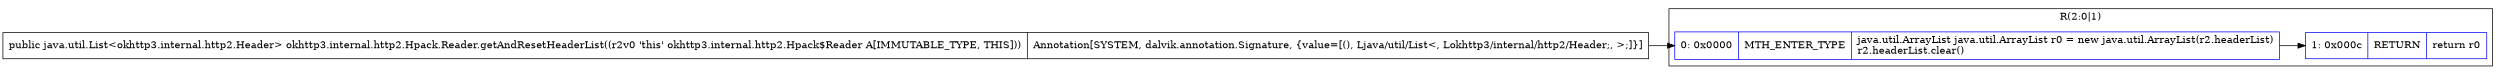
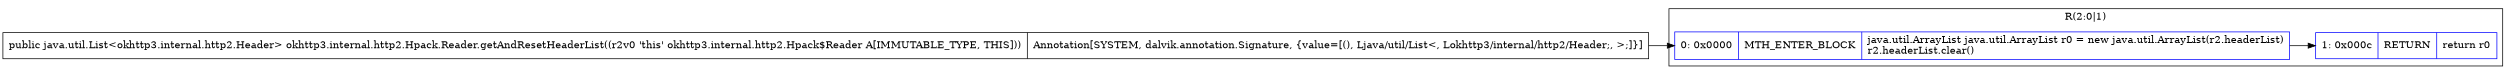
node "0: 0x0000": text "MTH_ENTER_TYPE" -> "MTH_ENTER_BLOCK"
